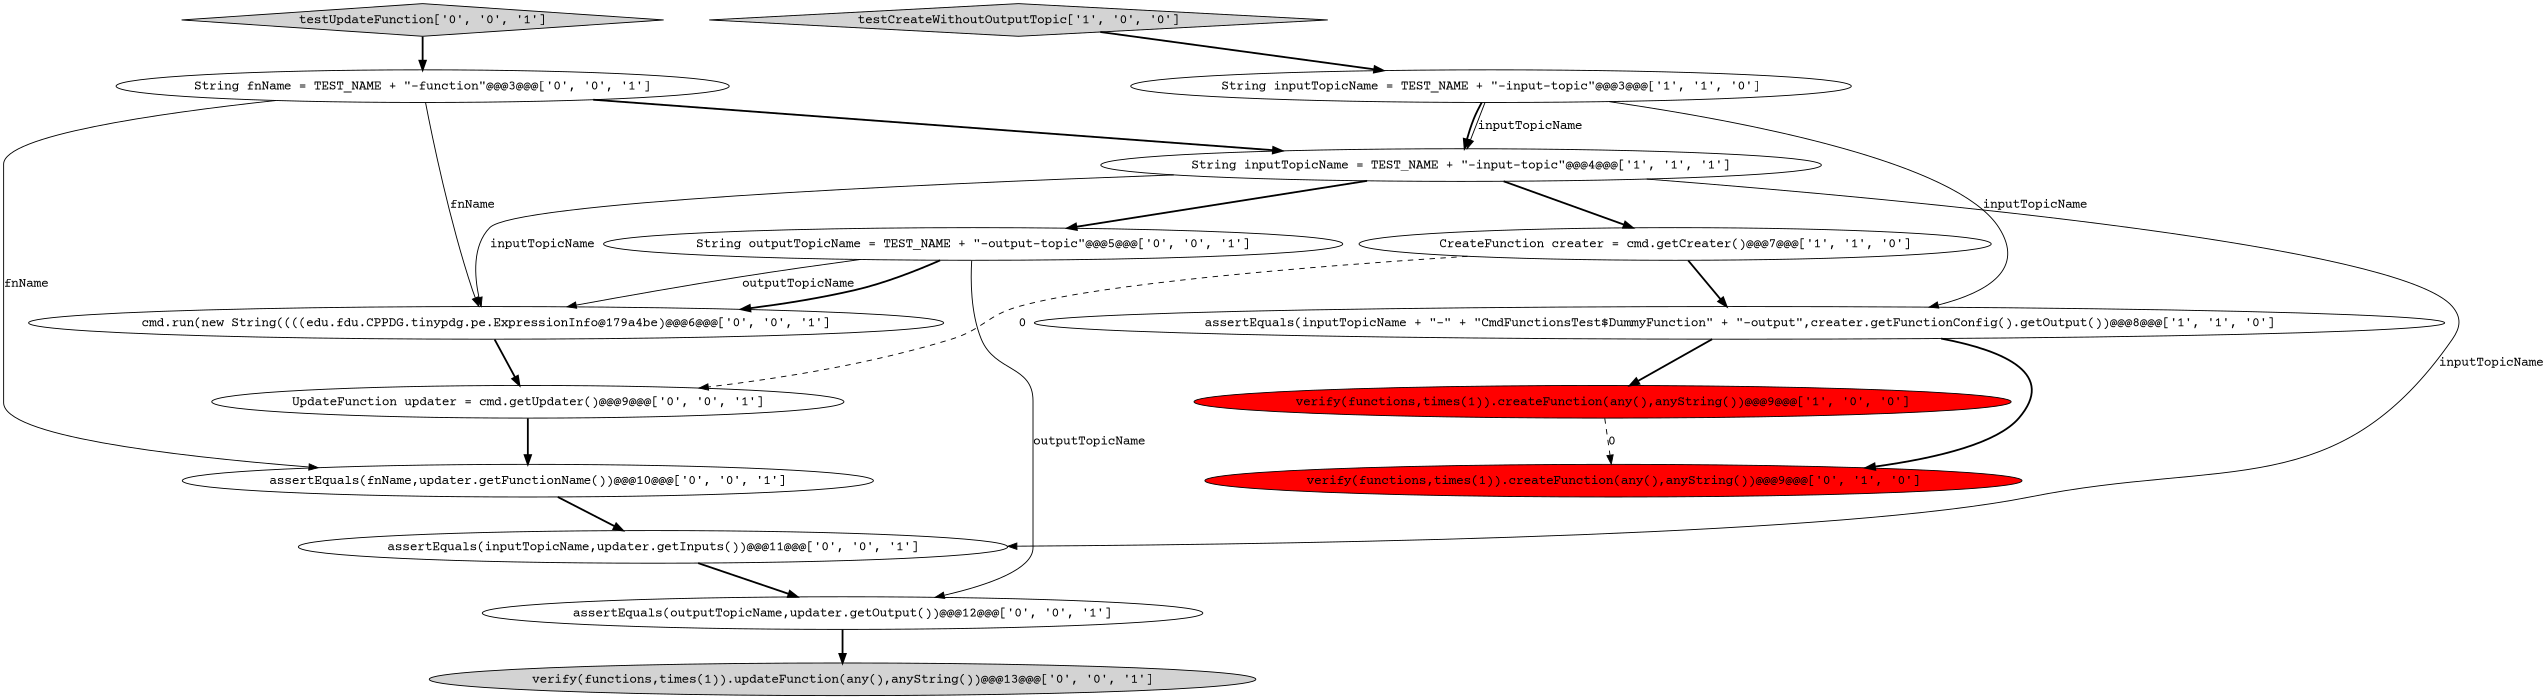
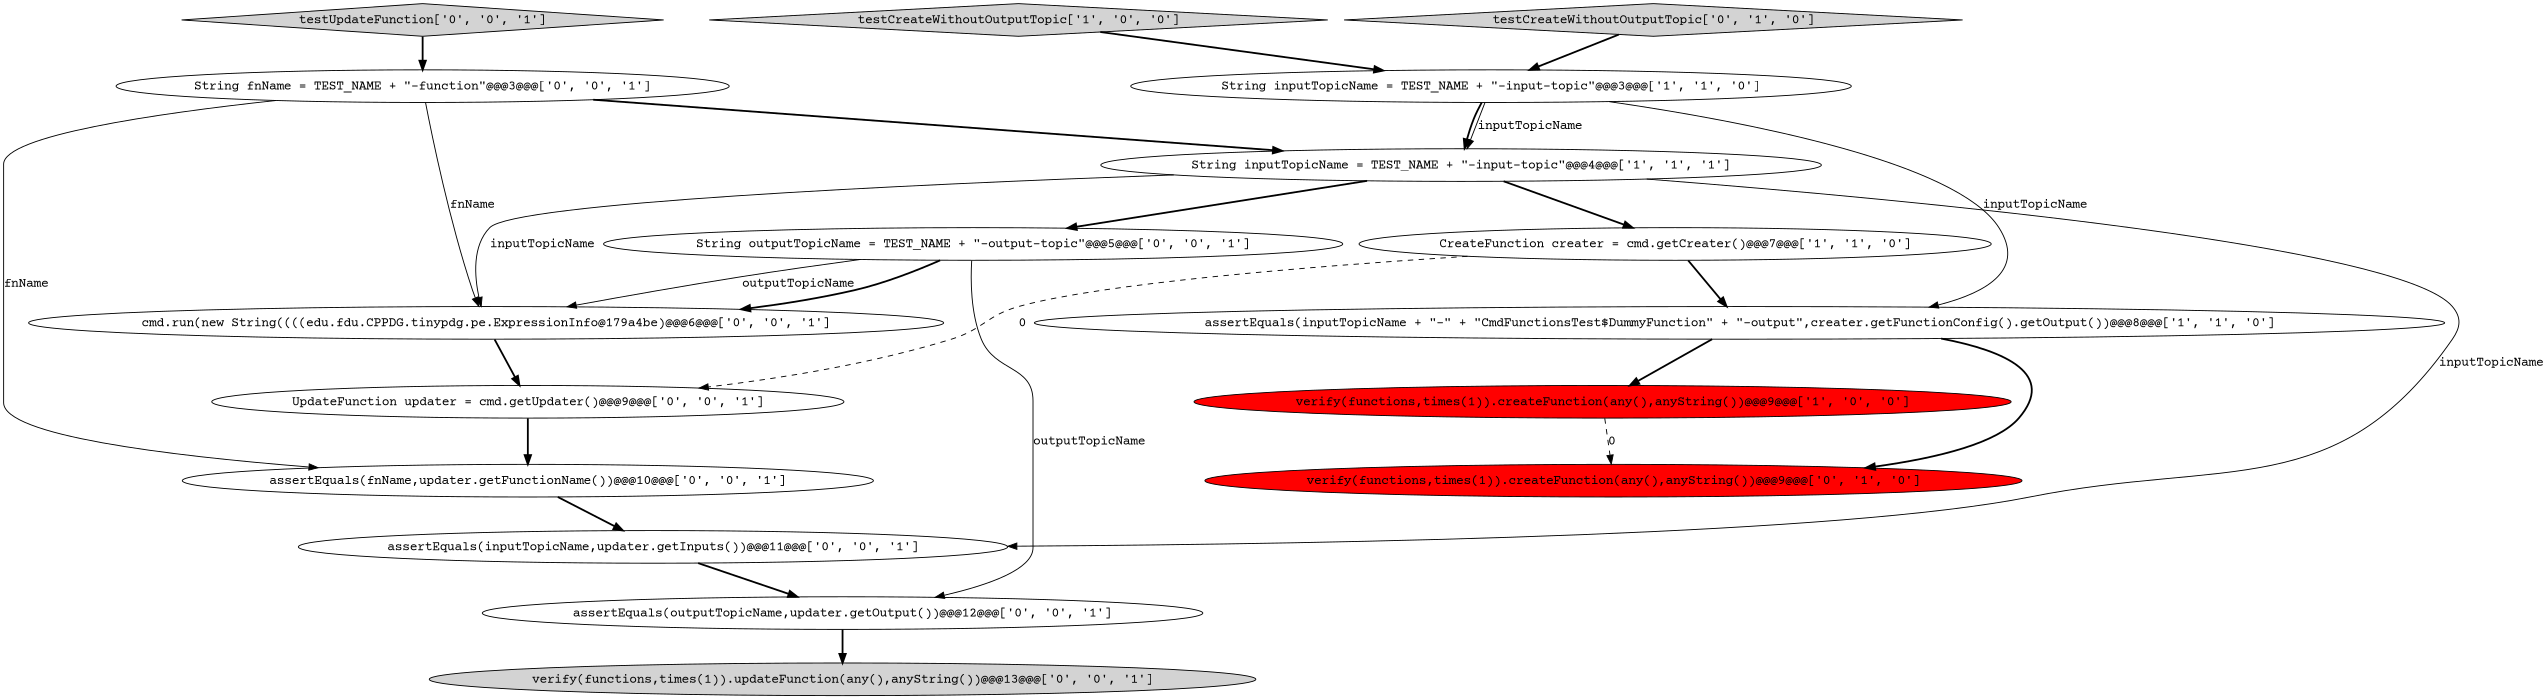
node "testCreateWithoutOutputTopic['0', '1', '0']": added
